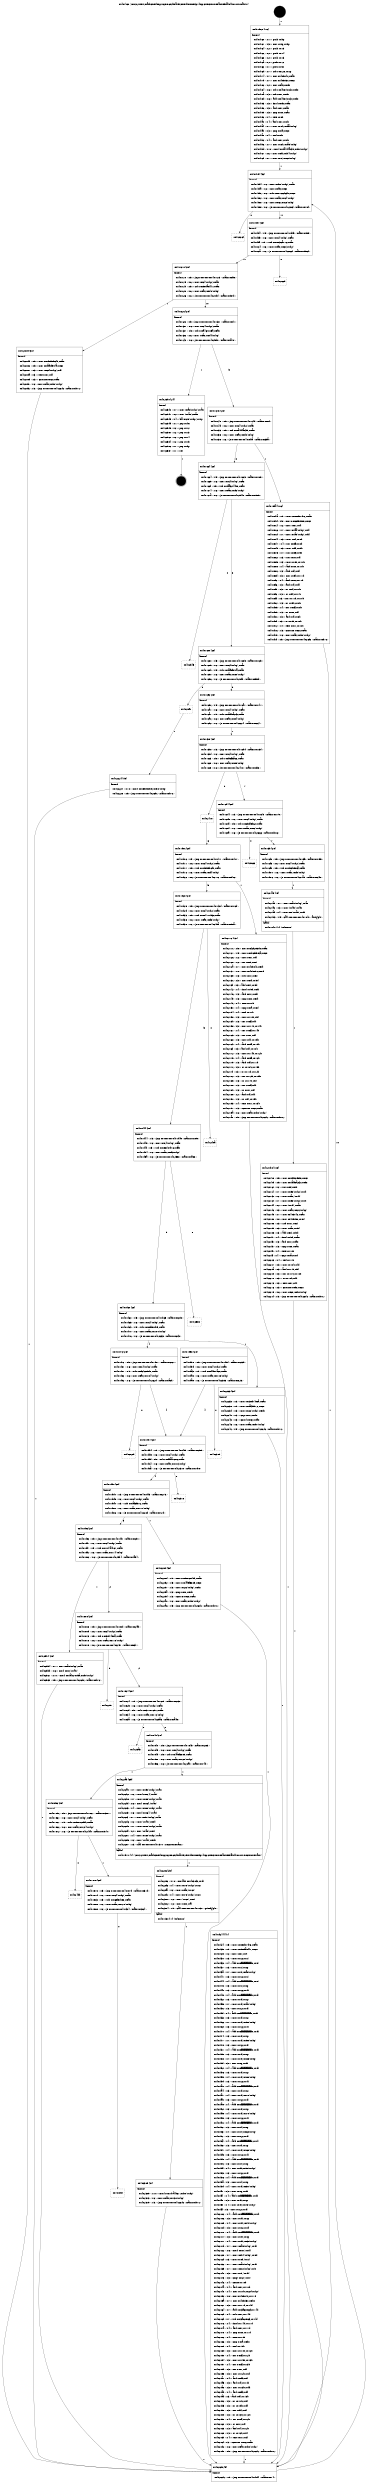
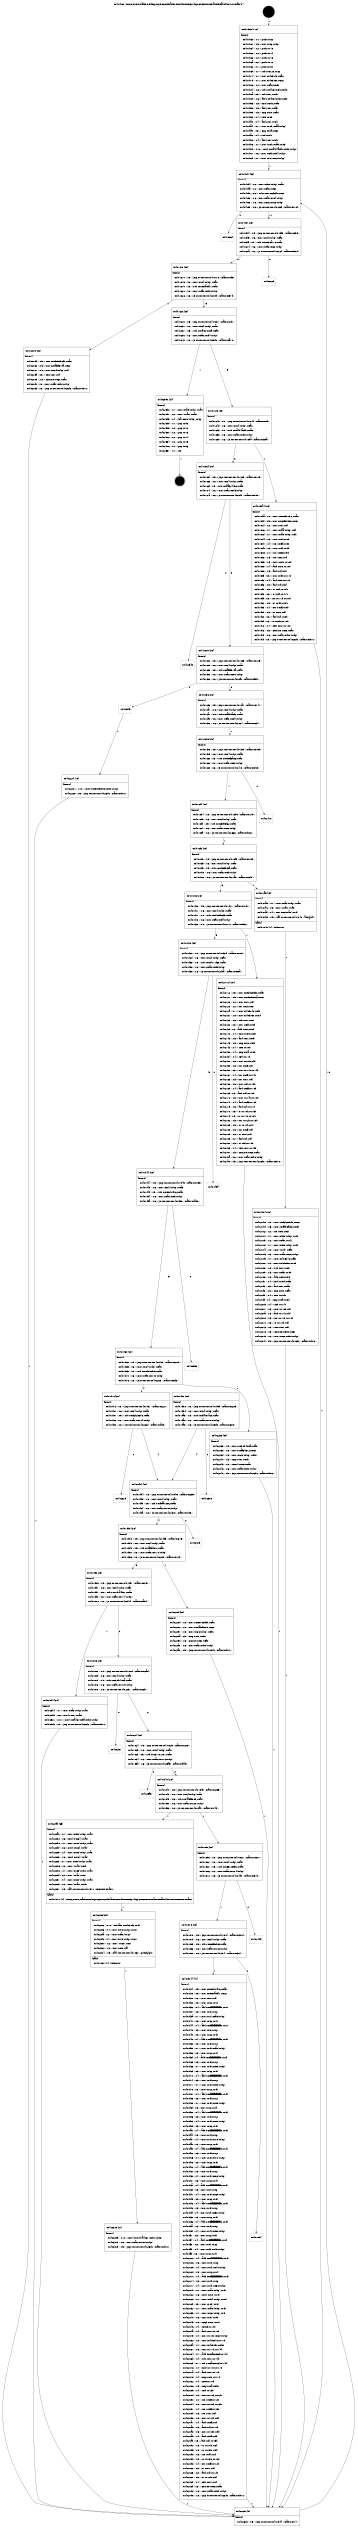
edge "0x402418" -> "0x401d0c [28]": now "0x401cf0 [28]" -> "0x401d0c [28]"
node "0x402666": removed
edge "0x401e78 [28]" -> "0x401f24 [441]": added, label "1"
